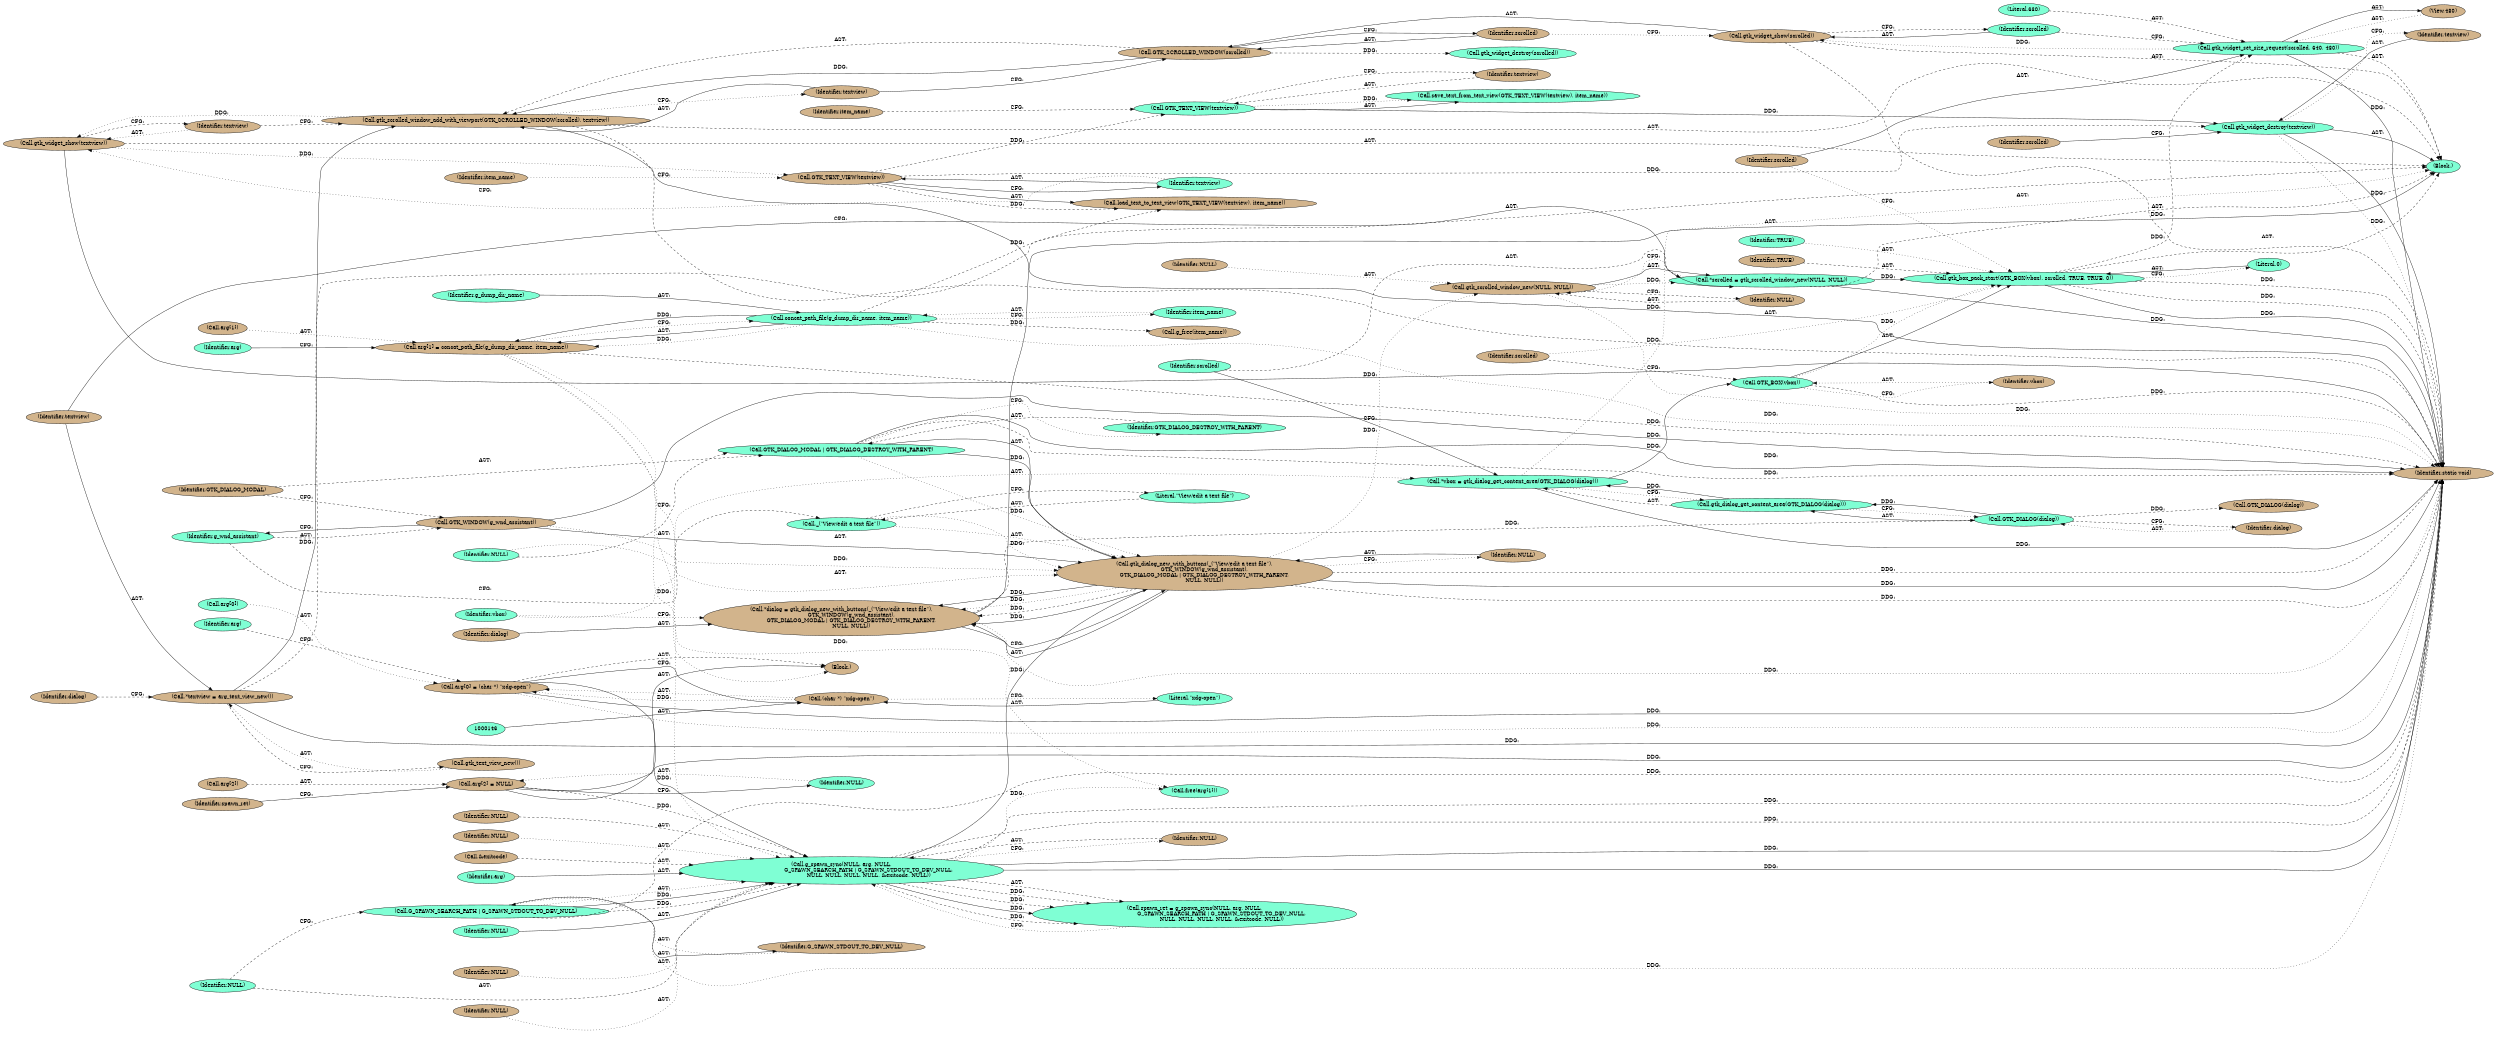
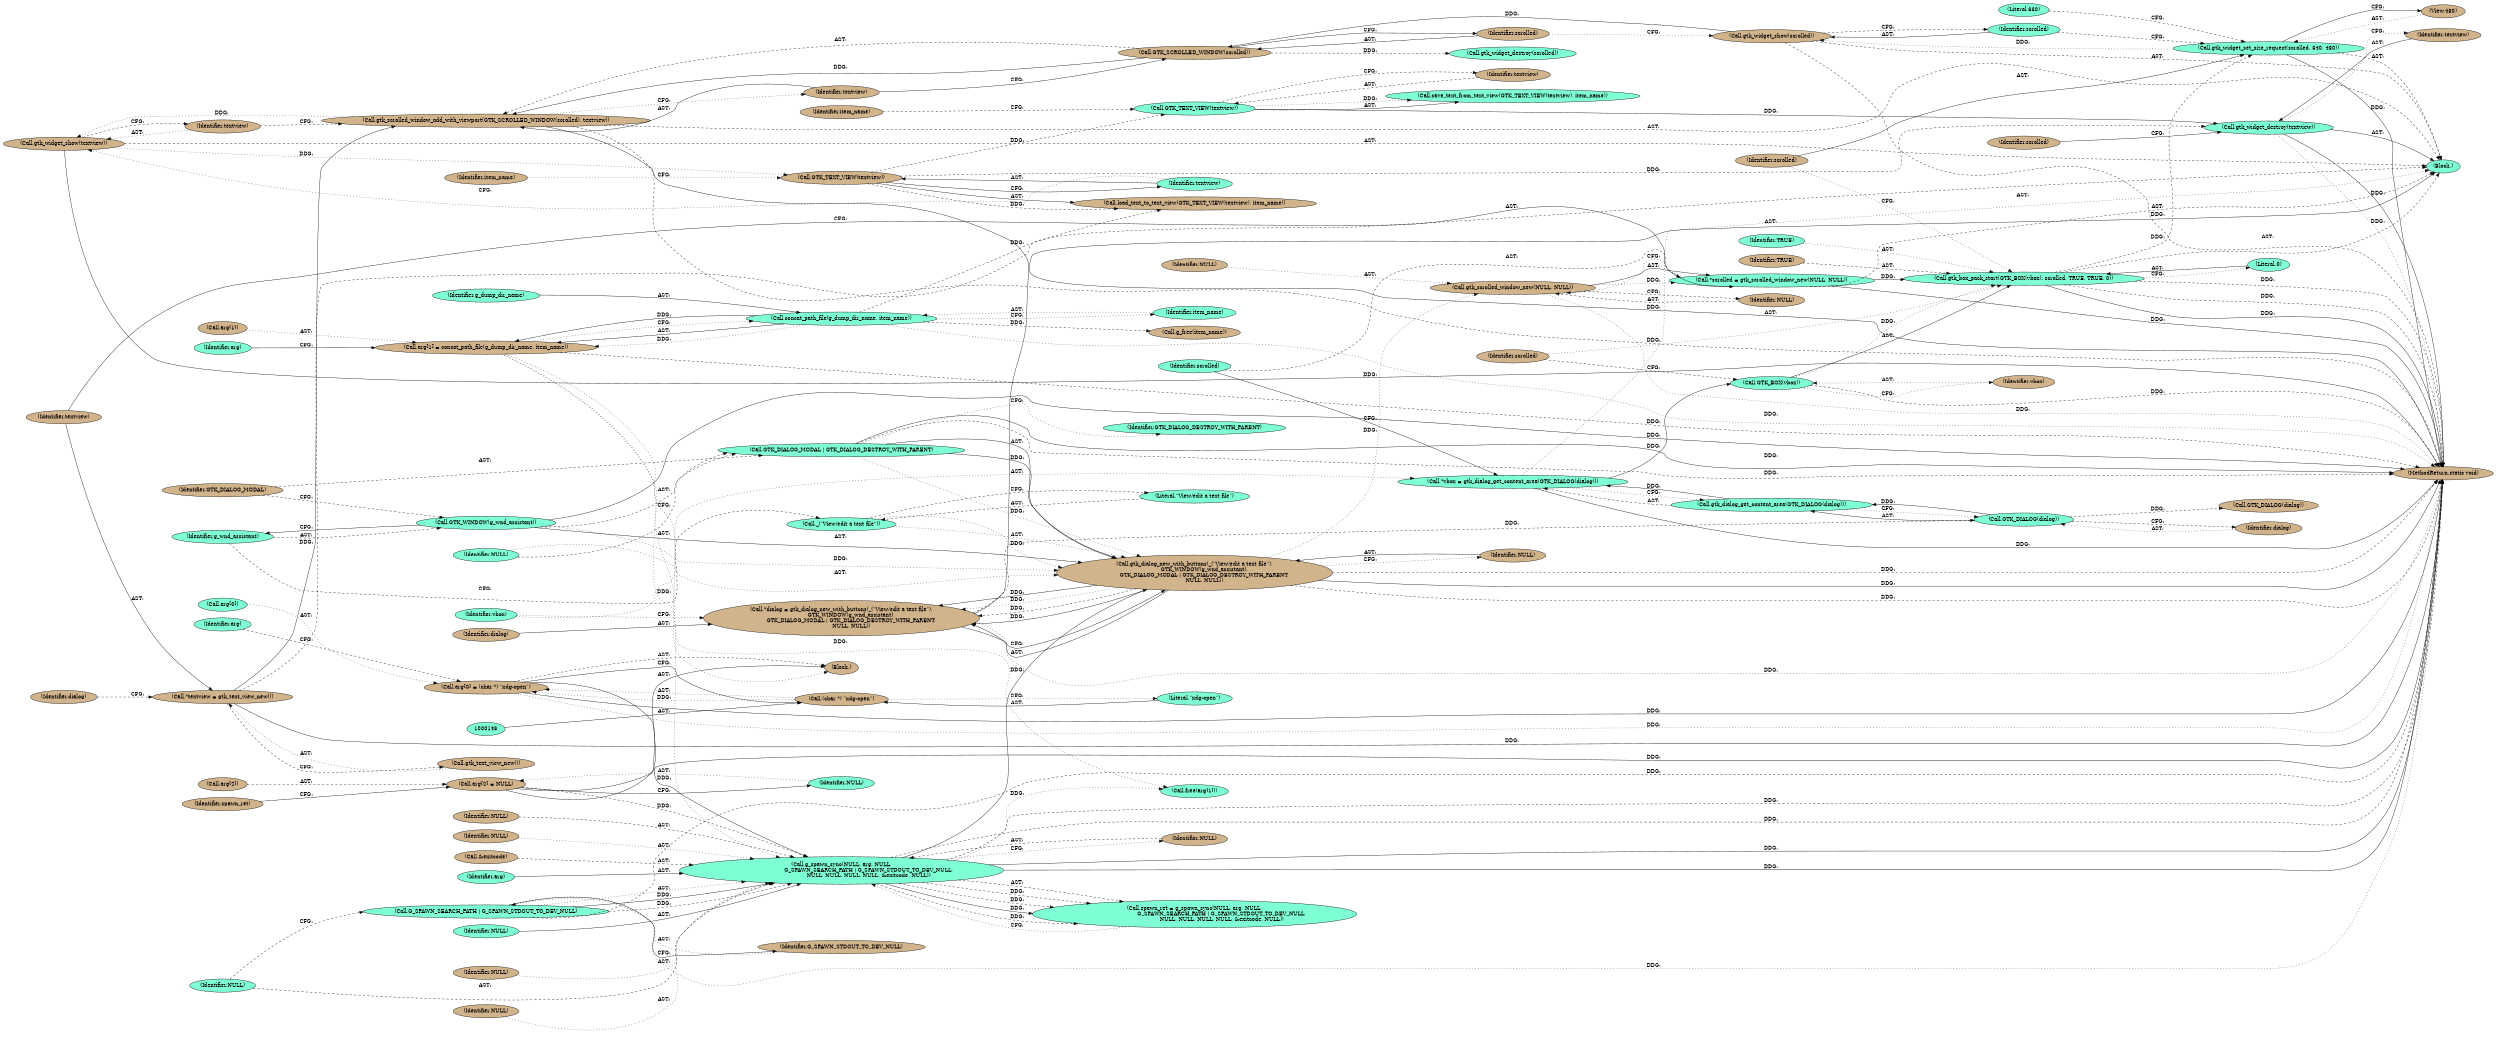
edge "(Call,gtk_widget_set_size_request(scrolled, 640, 480))" -> "(View,480)": label "AST: " -> "CFG: "
edge "(Call,gtk_widget_show(scrolled))" -> "(Call,GTK_SCROLLED_WINDOW(scrolled))": label "AST: " -> "DDG: "
edge "(Literal,630)" -> "(Call,gtk_widget_set_size_request(scrolled, 640, 480))": label "AST: " -> "CFG: "
edge "(Identifier,GTK_DIALOG_DESTROY_WITH_PARENT)" -> "(Call,GTK_DIALOG_MODAL | GTK_DIALOG_DESTROY_WITH_PARENT)": now "(Call,GTK_WINDOW(g_wnd_assistant))" -> "(Call,GTK_DIALOG_MODAL | GTK_DIALOG_DESTROY_WITH_PARENT)"
node "(Identifier,static void)": label "(Identifier,static void)" -> "(MethodReturn,static void)"
node "(Call,GTK_WINDOW(g_wnd_assistant))": fillcolor tan -> aquamarine
node "(Call,*textview = arg_text_view_new())": label "(Call,*textview = arg_text_view_new())" -> "(Call,*textview = gtk_text_view_new())"
edge "(Call,G_SPAWN_SEARCH_PATH | G_SPAWN_STDOUT_TO_DEV_NULL)" -> "(Identifier,G_SPAWN_STDOUT_TO_DEV_NULL)": label "AST: " -> "CFG: "
